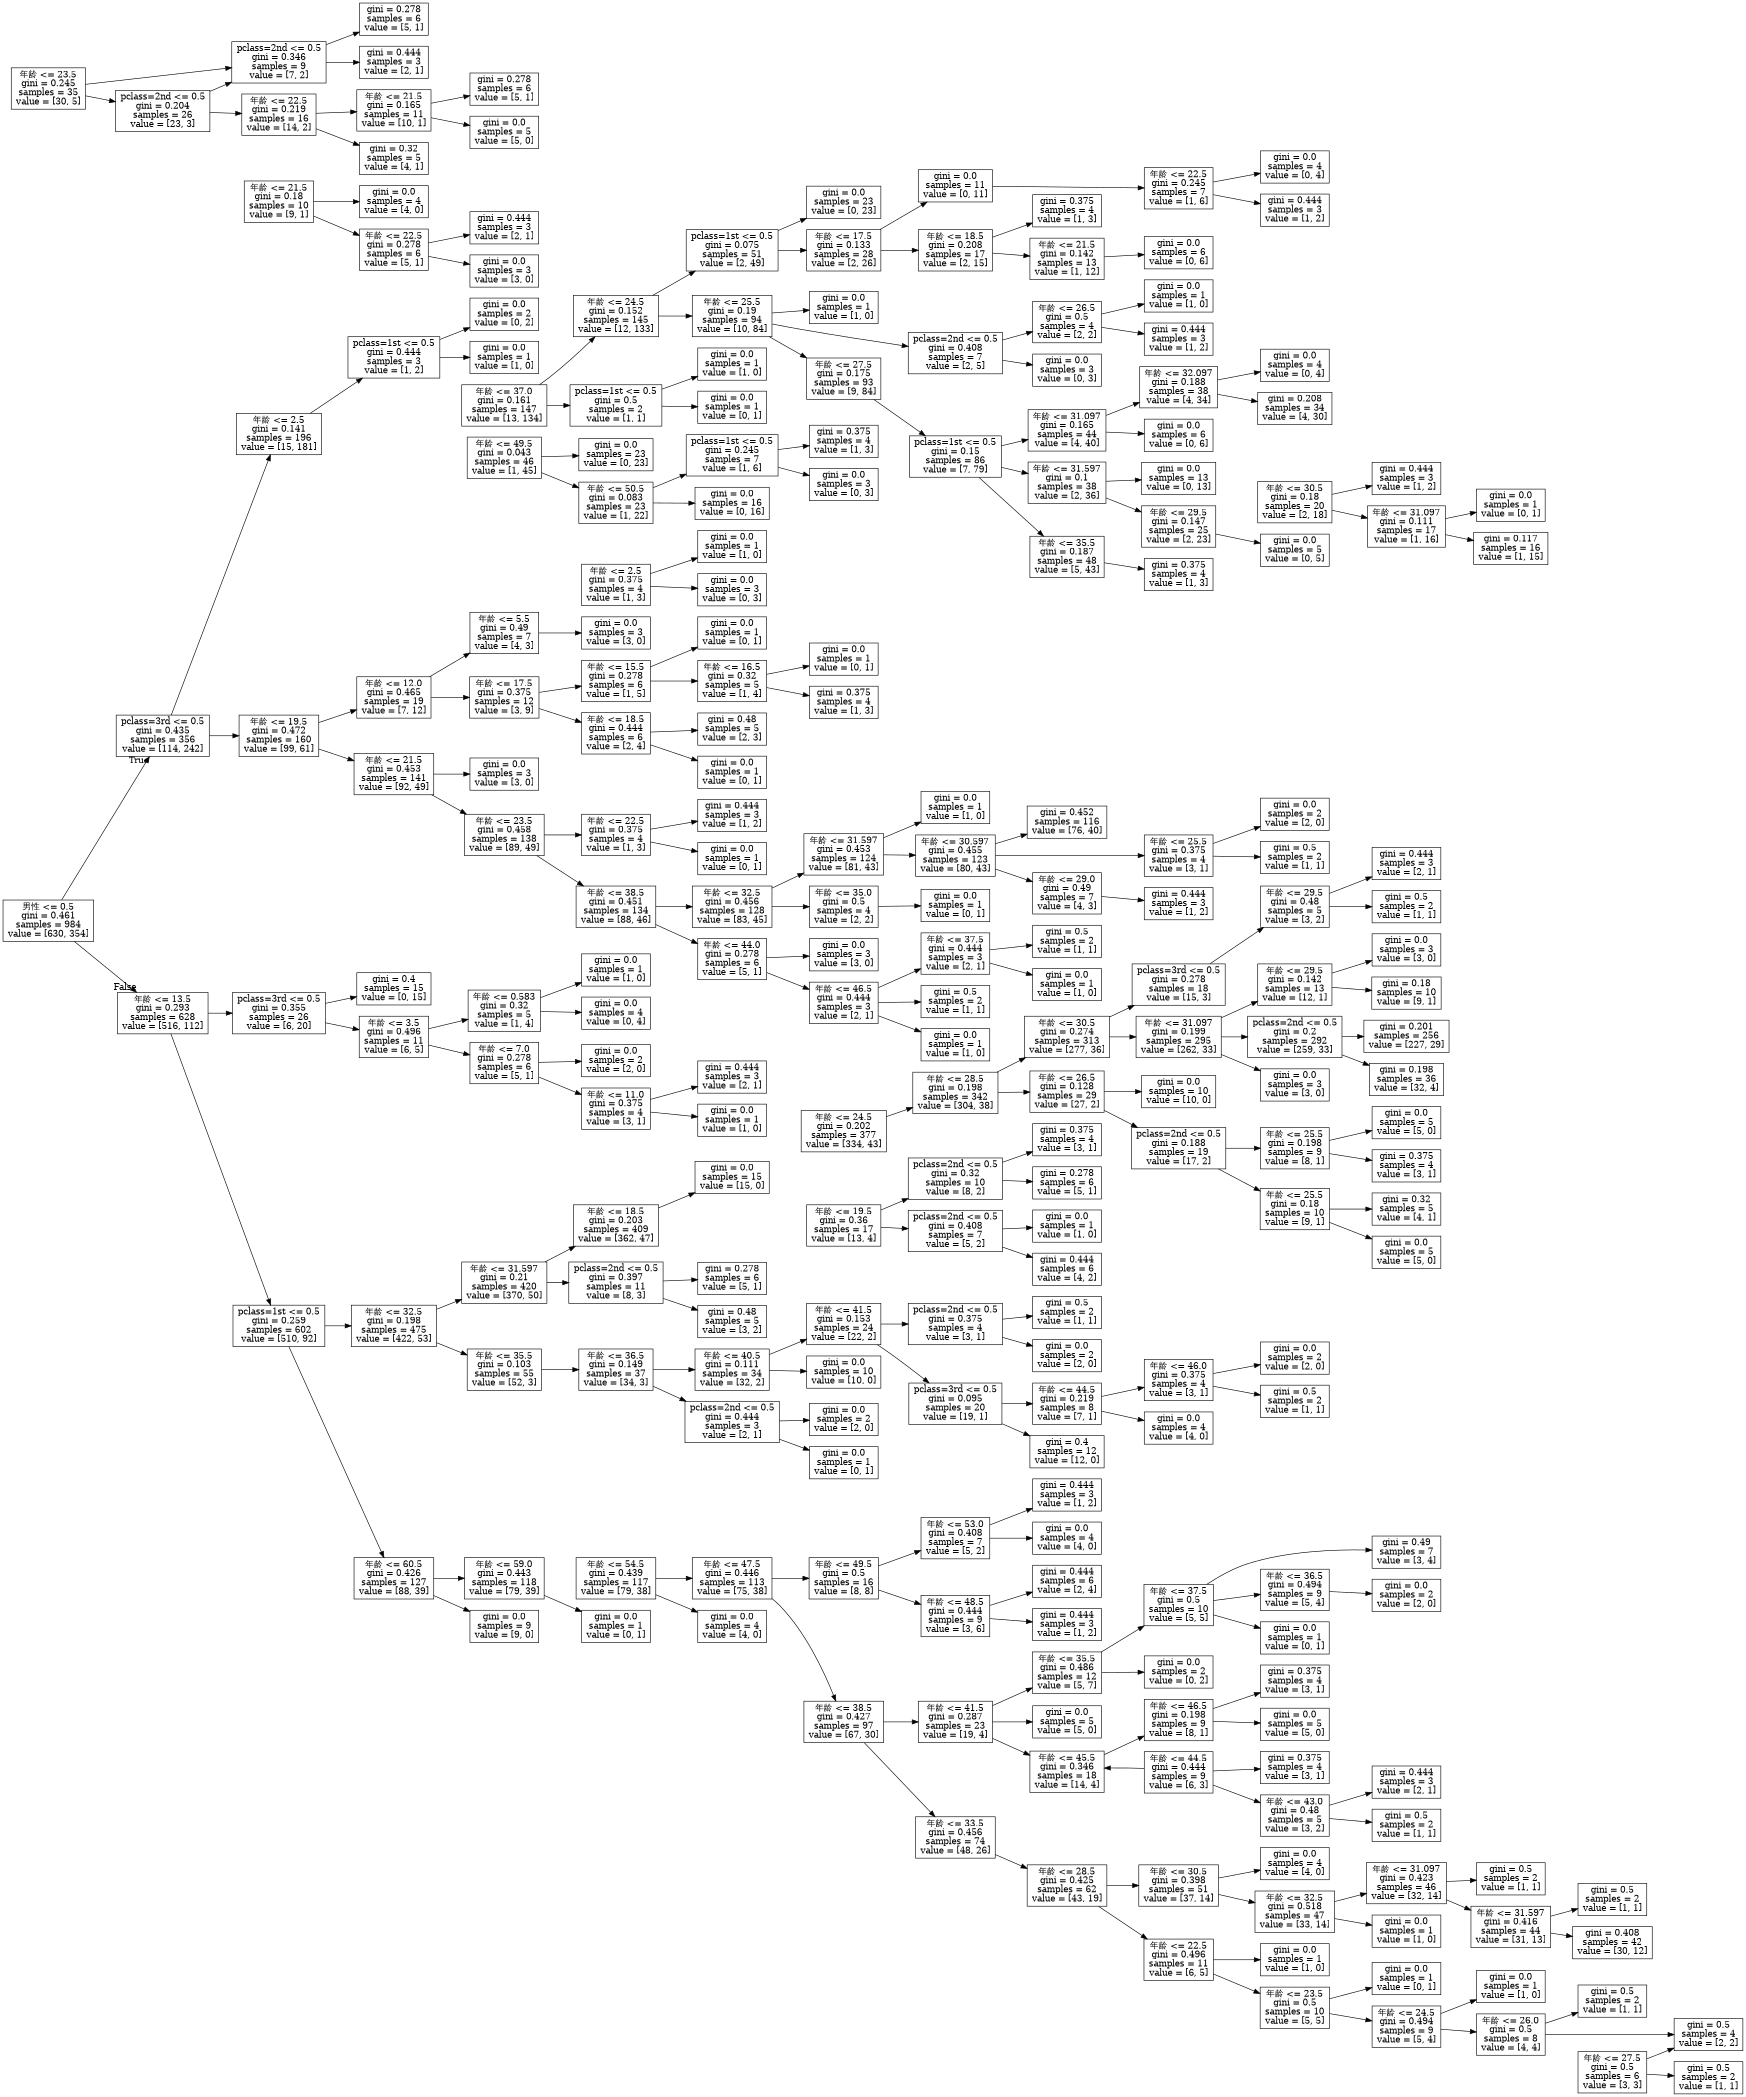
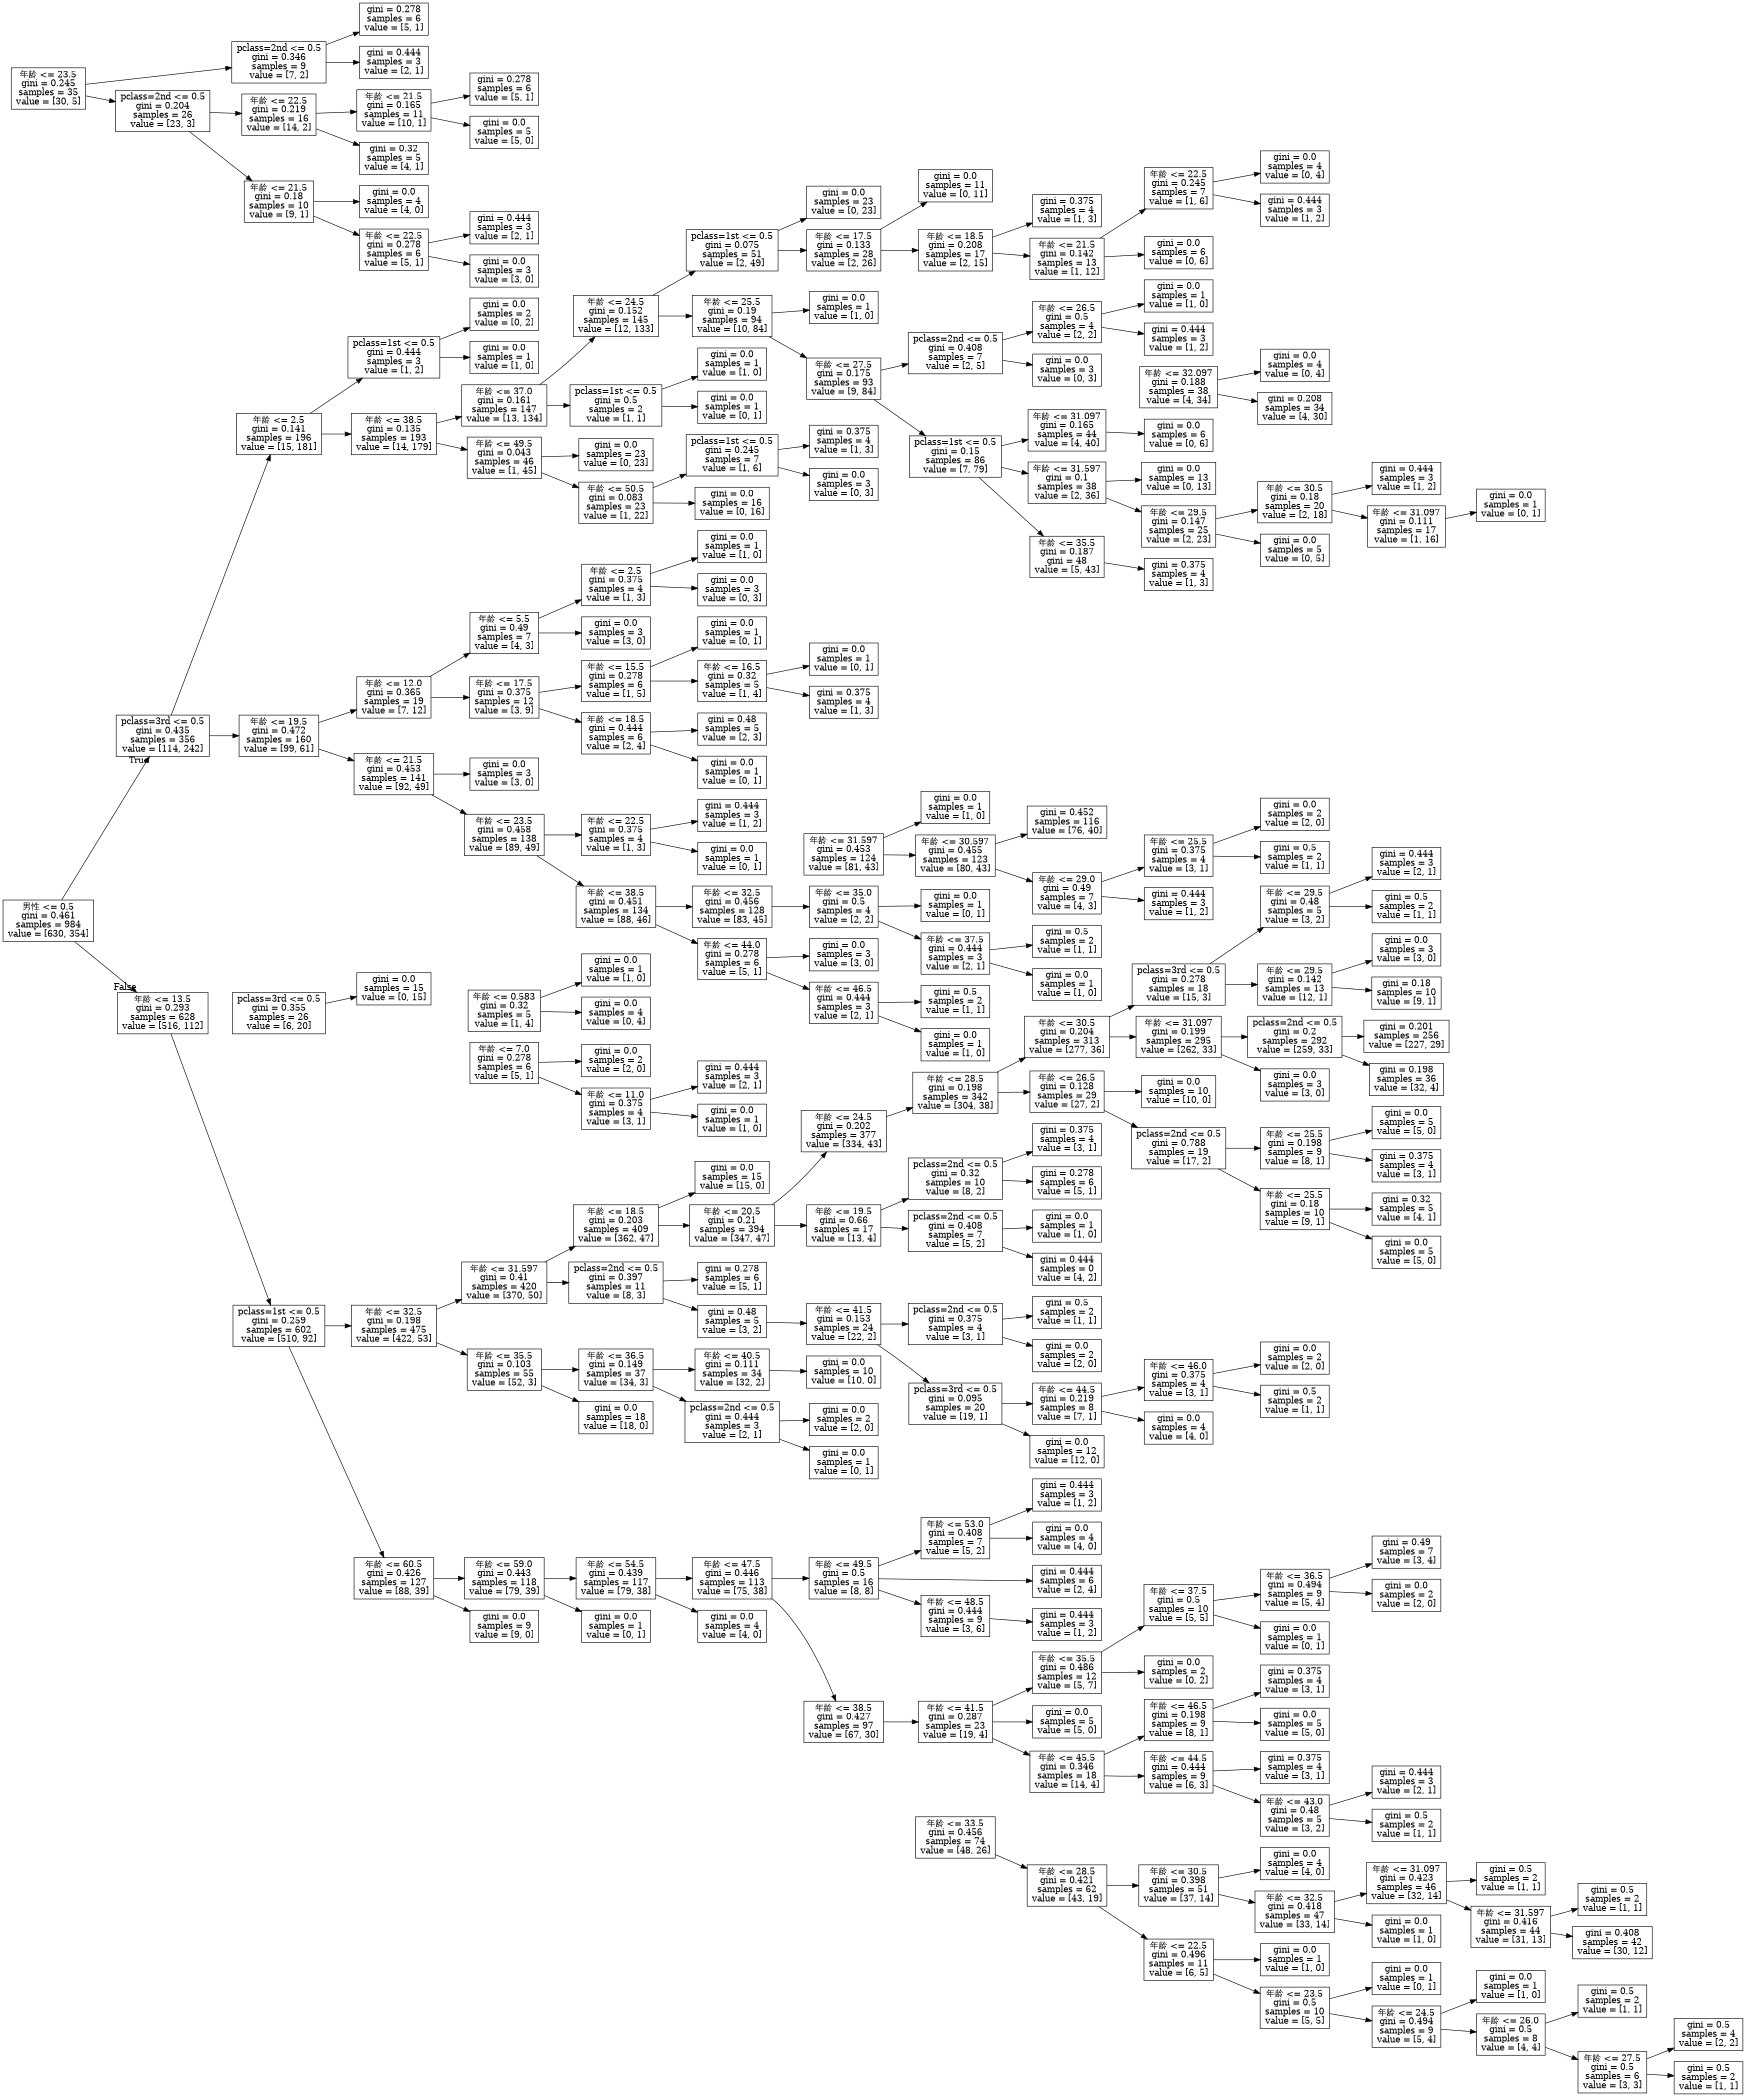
edge "pclass=2nd <= 0.5 gini = 0.204 samples = 26 value = [23, 3]" -> "pclass=2nd <= 0.5 gini = 0.346 samples = 9 value = [7, 2]": now "pclass=2nd <= 0.5 gini = 0.204 samples = 26 value = [23, 3]" -> "年龄 <= 21.5 gini = 0.18 samples = 10 value = [9, 1]"
edge "gini = 0.0 samples = 11 value = [0, 11]" -> "年龄 <= 22.5 gini = 0.245 samples = 7 value = [1, 6]": now "年龄 <= 21.5 gini = 0.142 samples = 13 value = [1, 12]" -> "年龄 <= 22.5 gini = 0.245 samples = 7 value = [1, 6]"
edge "年龄 <= 25.5 gini = 0.19 samples = 94 value = [10, 84]" -> "pclass=2nd <= 0.5 gini = 0.408 samples = 7 value = [2, 5]": now "年龄 <= 27.5 gini = 0.175 samples = 93 value = [9, 84]" -> "pclass=2nd <= 0.5 gini = 0.408 samples = 7 value = [2, 5]"
edge "年龄 <= 31.097 gini = 0.165 samples = 44 value = [4, 40]" -> "年龄 <= 32.097 gini = 0.188 samples = 38 value = [4, 34]": removed
node "年龄 <= 38.5 gini = 0.135 samples = 193 value = [14, 179]": added
edge "年龄 <= 29.5 gini = 0.147 samples = 25 value = [2, 23]" -> "年龄 <= 30.5 gini = 0.18 samples = 20 value = [2, 18]": added
node "gini = 0.117 samples = 16 value = [1, 15]": removed
node "年龄 <= 35.5 gini = 0.187 samples = 48 value = [5, 43]": label "年龄 <= 35.5 gini = 0.187 samples = 48 value = [5, 43]" -> "年龄 <= 35.5 gini = 0.187 gini = 48 value = [5, 43]"
edge "年龄 <= 5.5 gini = 0.49 samples = 7 value = [4, 3]" -> "年龄 <= 2.5 gini = 0.375 samples = 4 value = [1, 3]": added
node "年龄 <= 12.0 gini = 0.465 samples = 19 value = [7, 12]": label "年龄 <= 12.0 gini = 0.465 samples = 19 value = [7, 12]" -> "年龄 <= 12.0 gini = 0.365 samples = 19 value = [7, 12]"
edge "年龄 <= 30.597 gini = 0.455 samples = 123 value = [80, 43]" -> "年龄 <= 25.5 gini = 0.375 samples = 4 value = [3, 1]": now "年龄 <= 29.0 gini = 0.49 samples = 7 value = [4, 3]" -> "年龄 <= 25.5 gini = 0.375 samples = 4 value = [3, 1]"
edge "年龄 <= 32.5 gini = 0.456 samples = 128 value = [83, 45]" -> "年龄 <= 31.597 gini = 0.453 samples = 124 value = [81, 43]": removed
edge "年龄 <= 46.5 gini = 0.444 samples = 3 value = [2, 1]" -> "年龄 <= 37.5 gini = 0.444 samples = 3 value = [2, 1]": now "年龄 <= 35.0 gini = 0.5 samples = 4 value = [2, 2]" -> "年龄 <= 37.5 gini = 0.444 samples = 3 value = [2, 1]"
node "gini = 0.4 samples = 15 value = [0, 15]": label "gini = 0.4 samples = 15 value = [0, 15]" -> "gini = 0.0 samples = 15 value = [0, 15]"
edge "年龄 <= 31.097 gini = 0.199 samples = 295 value = [262, 33]" -> "年龄 <= 29.5 gini = 0.142 samples = 13 value = [12, 1]": now "pclass=3rd <= 0.5 gini = 0.278 samples = 18 value = [15, 3]" -> "年龄 <= 29.5 gini = 0.142 samples = 13 value = [12, 1]"
edge "年龄 <= 13.5 gini = 0.293 samples = 628 value = [516, 112]" -> "pclass=3rd <= 0.5 gini = 0.355 samples = 26 value = [6, 20]": removed
node "年龄 <= 3.5 gini = 0.496 samples = 11 value = [6, 5]": removed
node "年龄 <= 30.5 gini = 0.274 samples = 313 value = [277, 36]": label "年龄 <= 30.5 gini = 0.274 samples = 313 value = [277, 36]" -> "年龄 <= 30.5 gini = 0.204 samples = 313 value = [277, 36]"
node "pclass=2nd <= 0.5 gini = 0.188 samples = 19 value = [17, 2]": label "pclass=2nd <= 0.5 gini = 0.188 samples = 19 value = [17, 2]" -> "pclass=2nd <= 0.5 gini = 0.788 samples = 19 value = [17, 2]"
node "年龄 <= 20.5 gini = 0.21 samples = 394 value = [347, 47]": added
node "年龄 <= 19.5 gini = 0.36 samples = 17 value = [13, 4]": label "年龄 <= 19.5 gini = 0.36 samples = 17 value = [13, 4]" -> "年龄 <= 19.5 gini = 0.66 samples = 17 value = [13, 4]"
node "gini = 0.444 samples = 6 value = [4, 2]": label "gini = 0.444 samples = 6 value = [4, 2]" -> "gini = 0.444 samples = 0 value = [4, 2]"
node "年龄 <= 31.597 gini = 0.21 samples = 420 value = [370, 50]": label "年龄 <= 31.597 gini = 0.21 samples = 420 value = [370, 50]" -> "年龄 <= 31.597 gini = 0.41 samples = 420 value = [370, 50]"
edge "年龄 <= 40.5 gini = 0.111 samples = 34 value = [32, 2]" -> "年龄 <= 41.5 gini = 0.153 samples = 24 value = [22, 2]": now "gini = 0.48 samples = 5 value = [3, 2]" -> "年龄 <= 41.5 gini = 0.153 samples = 24 value = [22, 2]"
node "gini = 0.0 samples = 18 value = [18, 0]": added
node "gini = 0.4 samples = 12 value = [12, 0]": label "gini = 0.4 samples = 12 value = [12, 0]" -> "gini = 0.0 samples = 12 value = [12, 0]"
edge "年龄 <= 37.5 gini = 0.5 samples = 10 value = [5, 5]" -> "gini = 0.49 samples = 7 value = [3, 4]": now "年龄 <= 36.5 gini = 0.494 samples = 9 value = [5, 4]" -> "gini = 0.49 samples = 7 value = [3, 4]"
edge "年龄 <= 59.0 gini = 0.443 samples = 118 value = [79, 39]" -> "年龄 <= 54.5 gini = 0.439 samples = 117 value = [79, 38]": added
edge "年龄 <= 48.5 gini = 0.444 samples = 9 value = [3, 6]" -> "gini = 0.444 samples = 6 value = [2, 4]": now "年龄 <= 49.5 gini = 0.5 samples = 16 value = [8, 8]" -> "gini = 0.444 samples = 6 value = [2, 4]"
edge "年龄 <= 44.5 gini = 0.444 samples = 9 value = [6, 3]" -> "年龄 <= 45.5 gini = 0.346 samples = 18 value = [14, 4]": reversed
edge "年龄 <= 38.5 gini = 0.427 samples = 97 value = [67, 30]" -> "年龄 <= 33.5 gini = 0.456 samples = 74 value = [48, 26]": removed
node "年龄 <= 28.5 gini = 0.425 samples = 62 value = [43, 19]": label "年龄 <= 28.5 gini = 0.425 samples = 62 value = [43, 19]" -> "年龄 <= 28.5 gini = 0.421 samples = 62 value = [43, 19]"
node "年龄 <= 32.5 gini = 0.518 samples = 47 value = [33, 14]": label "年龄 <= 32.5 gini = 0.518 samples = 47 value = [33, 14]" -> "年龄 <= 32.5 gini = 0.418 samples = 47 value = [33, 14]"
edge "年龄 <= 26.0 gini = 0.5 samples = 8 value = [4, 4]" -> "gini = 0.5 samples = 4 value = [2, 2]": now "年龄 <= 26.0 gini = 0.5 samples = 8 value = [4, 4]" -> "年龄 <= 27.5 gini = 0.5 samples = 6 value = [3, 3]"
